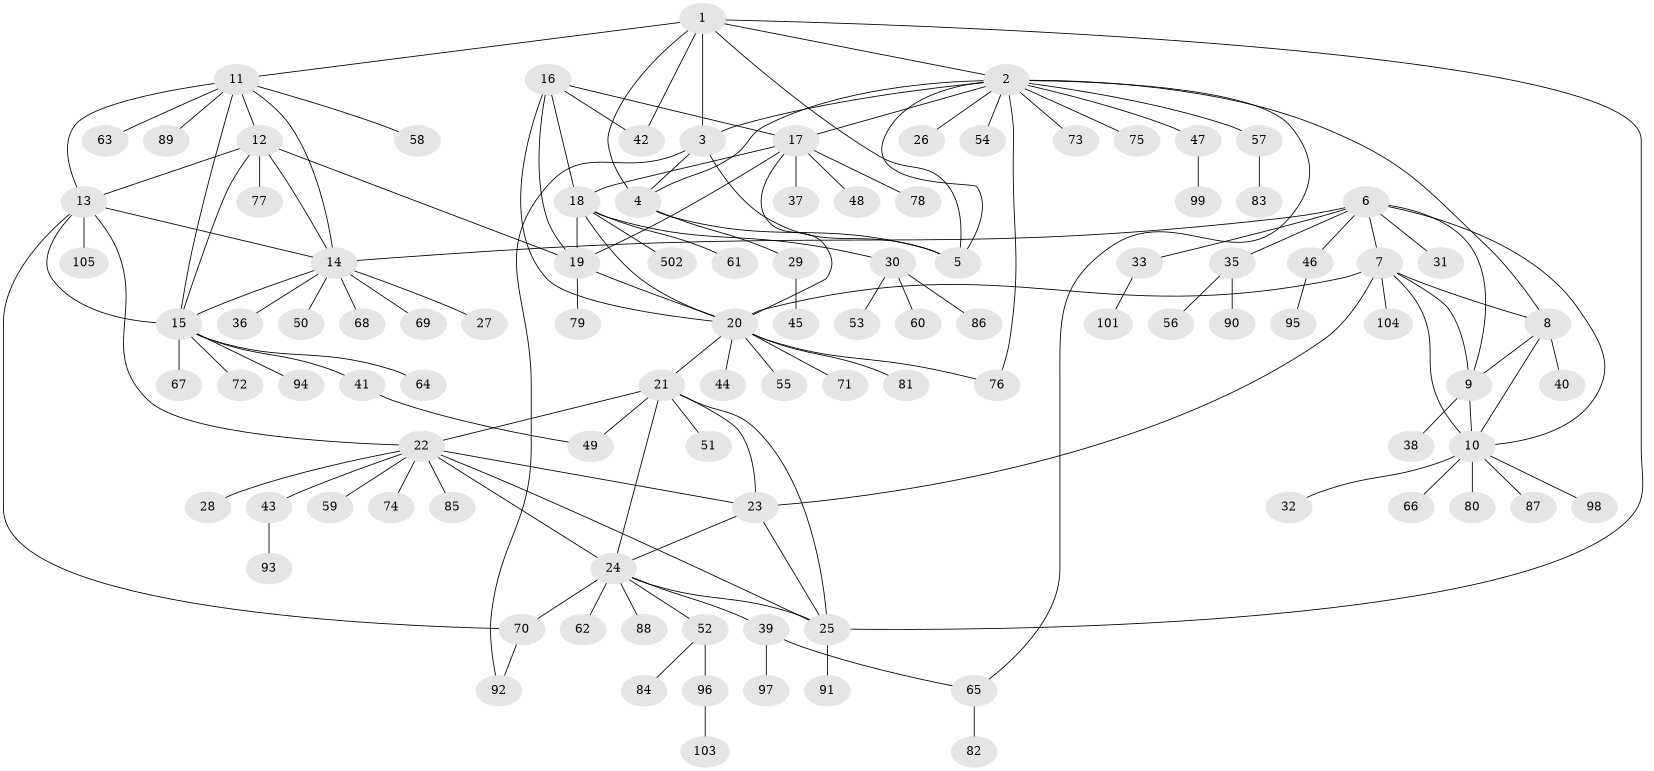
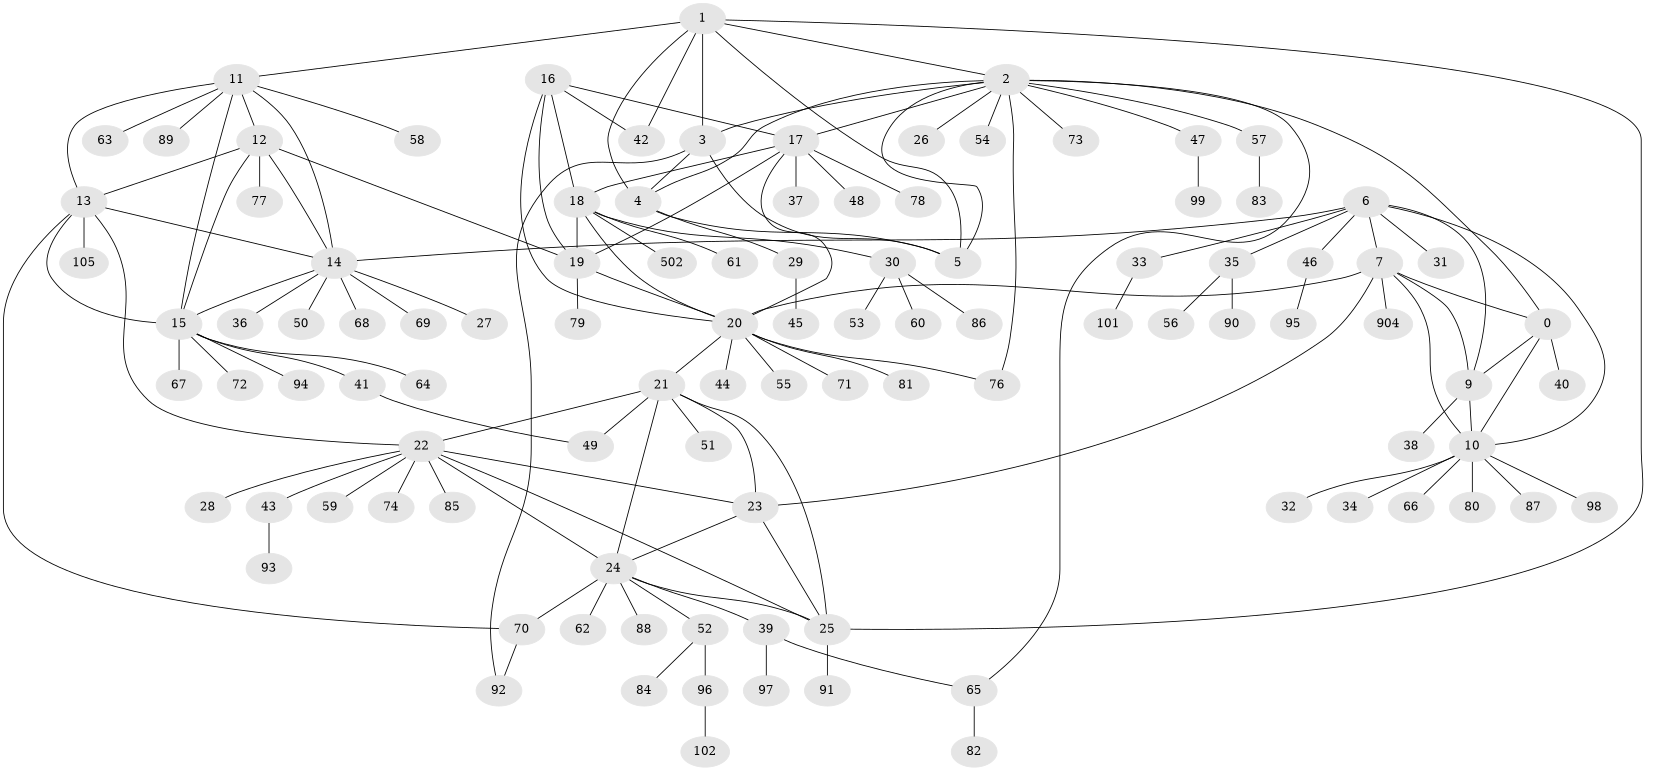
node "75": removed
node "104": label "104" -> "904"
node "8": label "8" -> "0"
node "34": added
node "103": label "103" -> "102"
